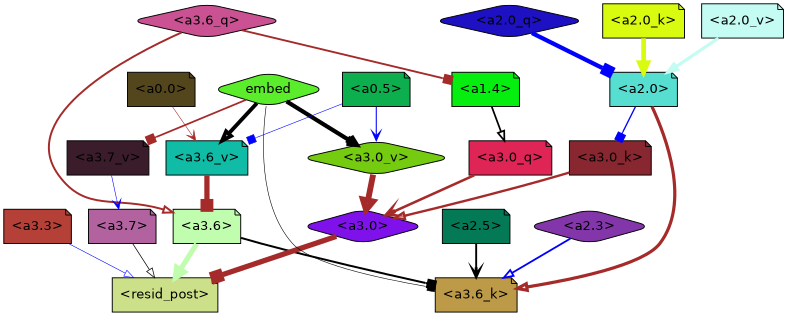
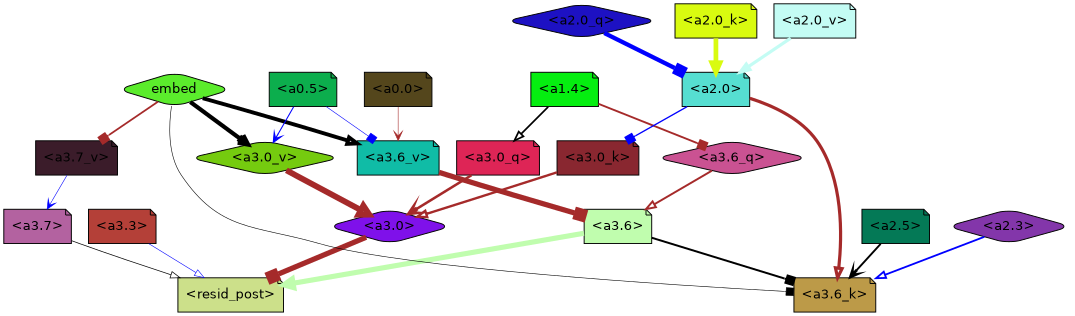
edge "<a3.6_q>" -> "<a1.4>": reversed
